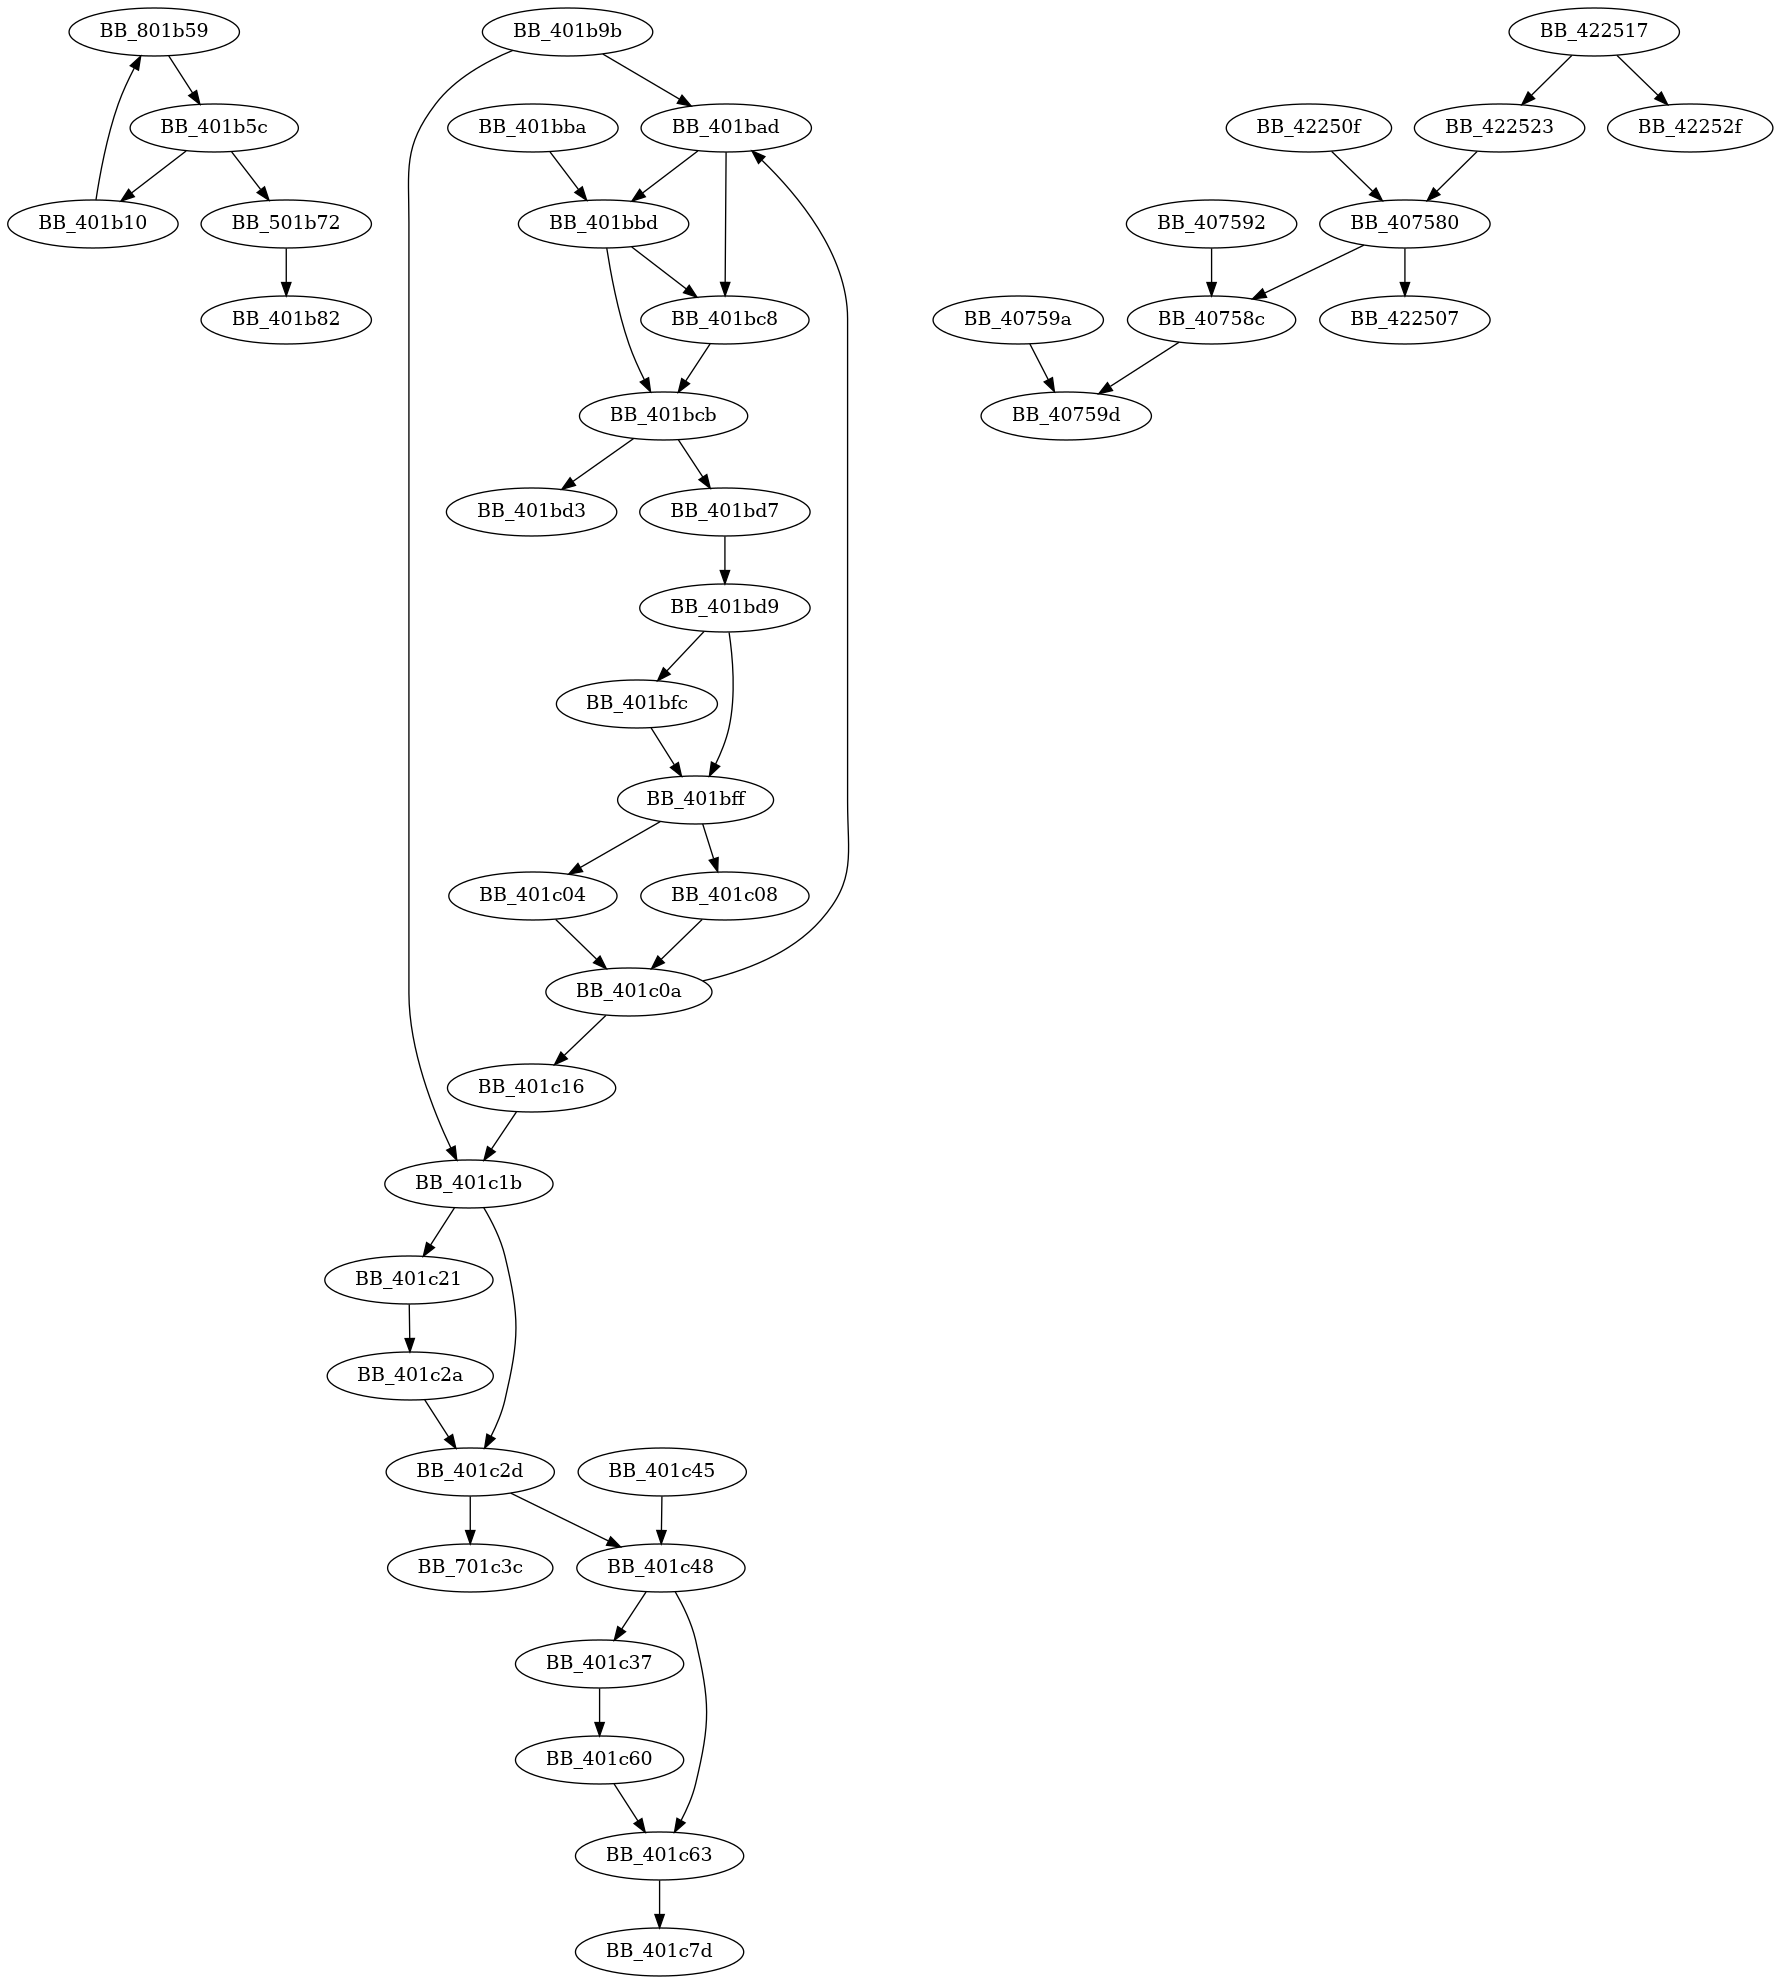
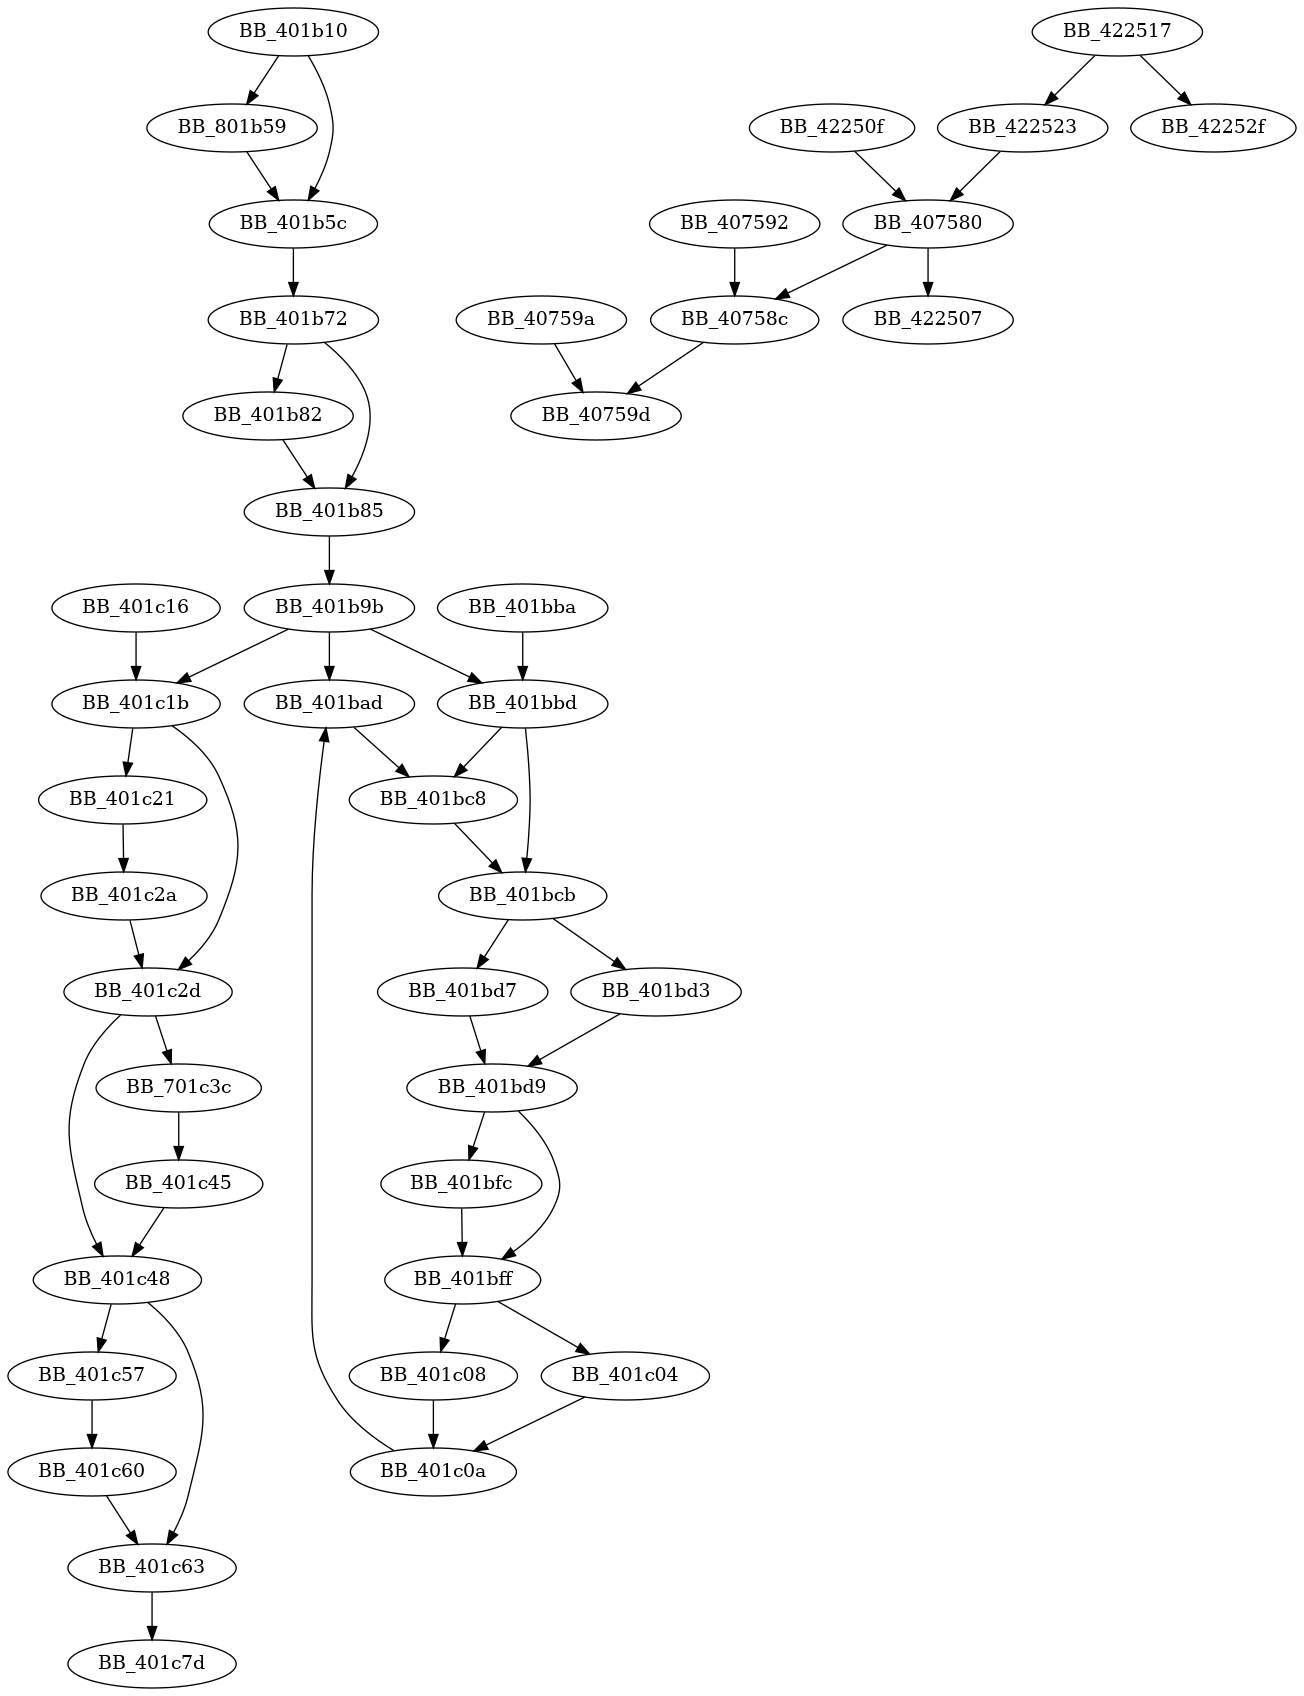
edge "BB_401b5c" -> "BB_401b10": reversed
edge "BB_401bad" -> "BB_401bbd": now "BB_401b9b" -> "BB_401bbd"
node "BB_501b72": label "BB_501b72" -> "BB_401b72"
node "BB_401b85": added
edge "BB_401c0a" -> "BB_401c16": removed
edge "BB_401bd3" -> "BB_401bd9": added
edge "BB_701c3c" -> "BB_401c45": added
node "BB_401c37": label "BB_401c37" -> "BB_401c57"
